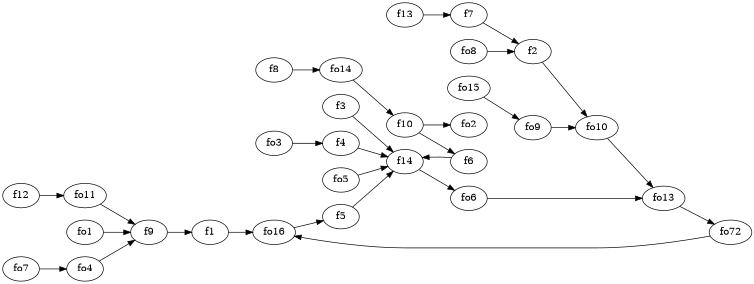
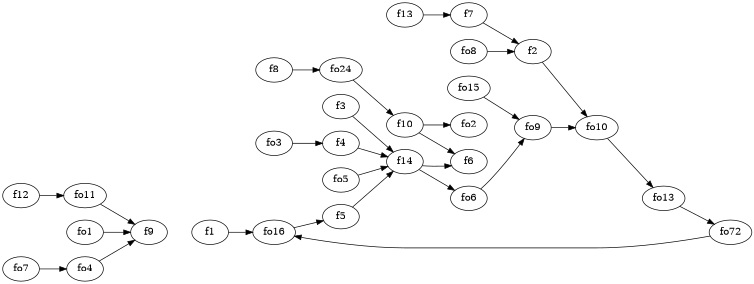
node "fo14": label "fo14" -> "fo24"
edge "f6" -> "f14": reversed
edge "fo6" -> "fo13": now "fo6" -> "fo9"
edge "f9" -> "f1": removed
